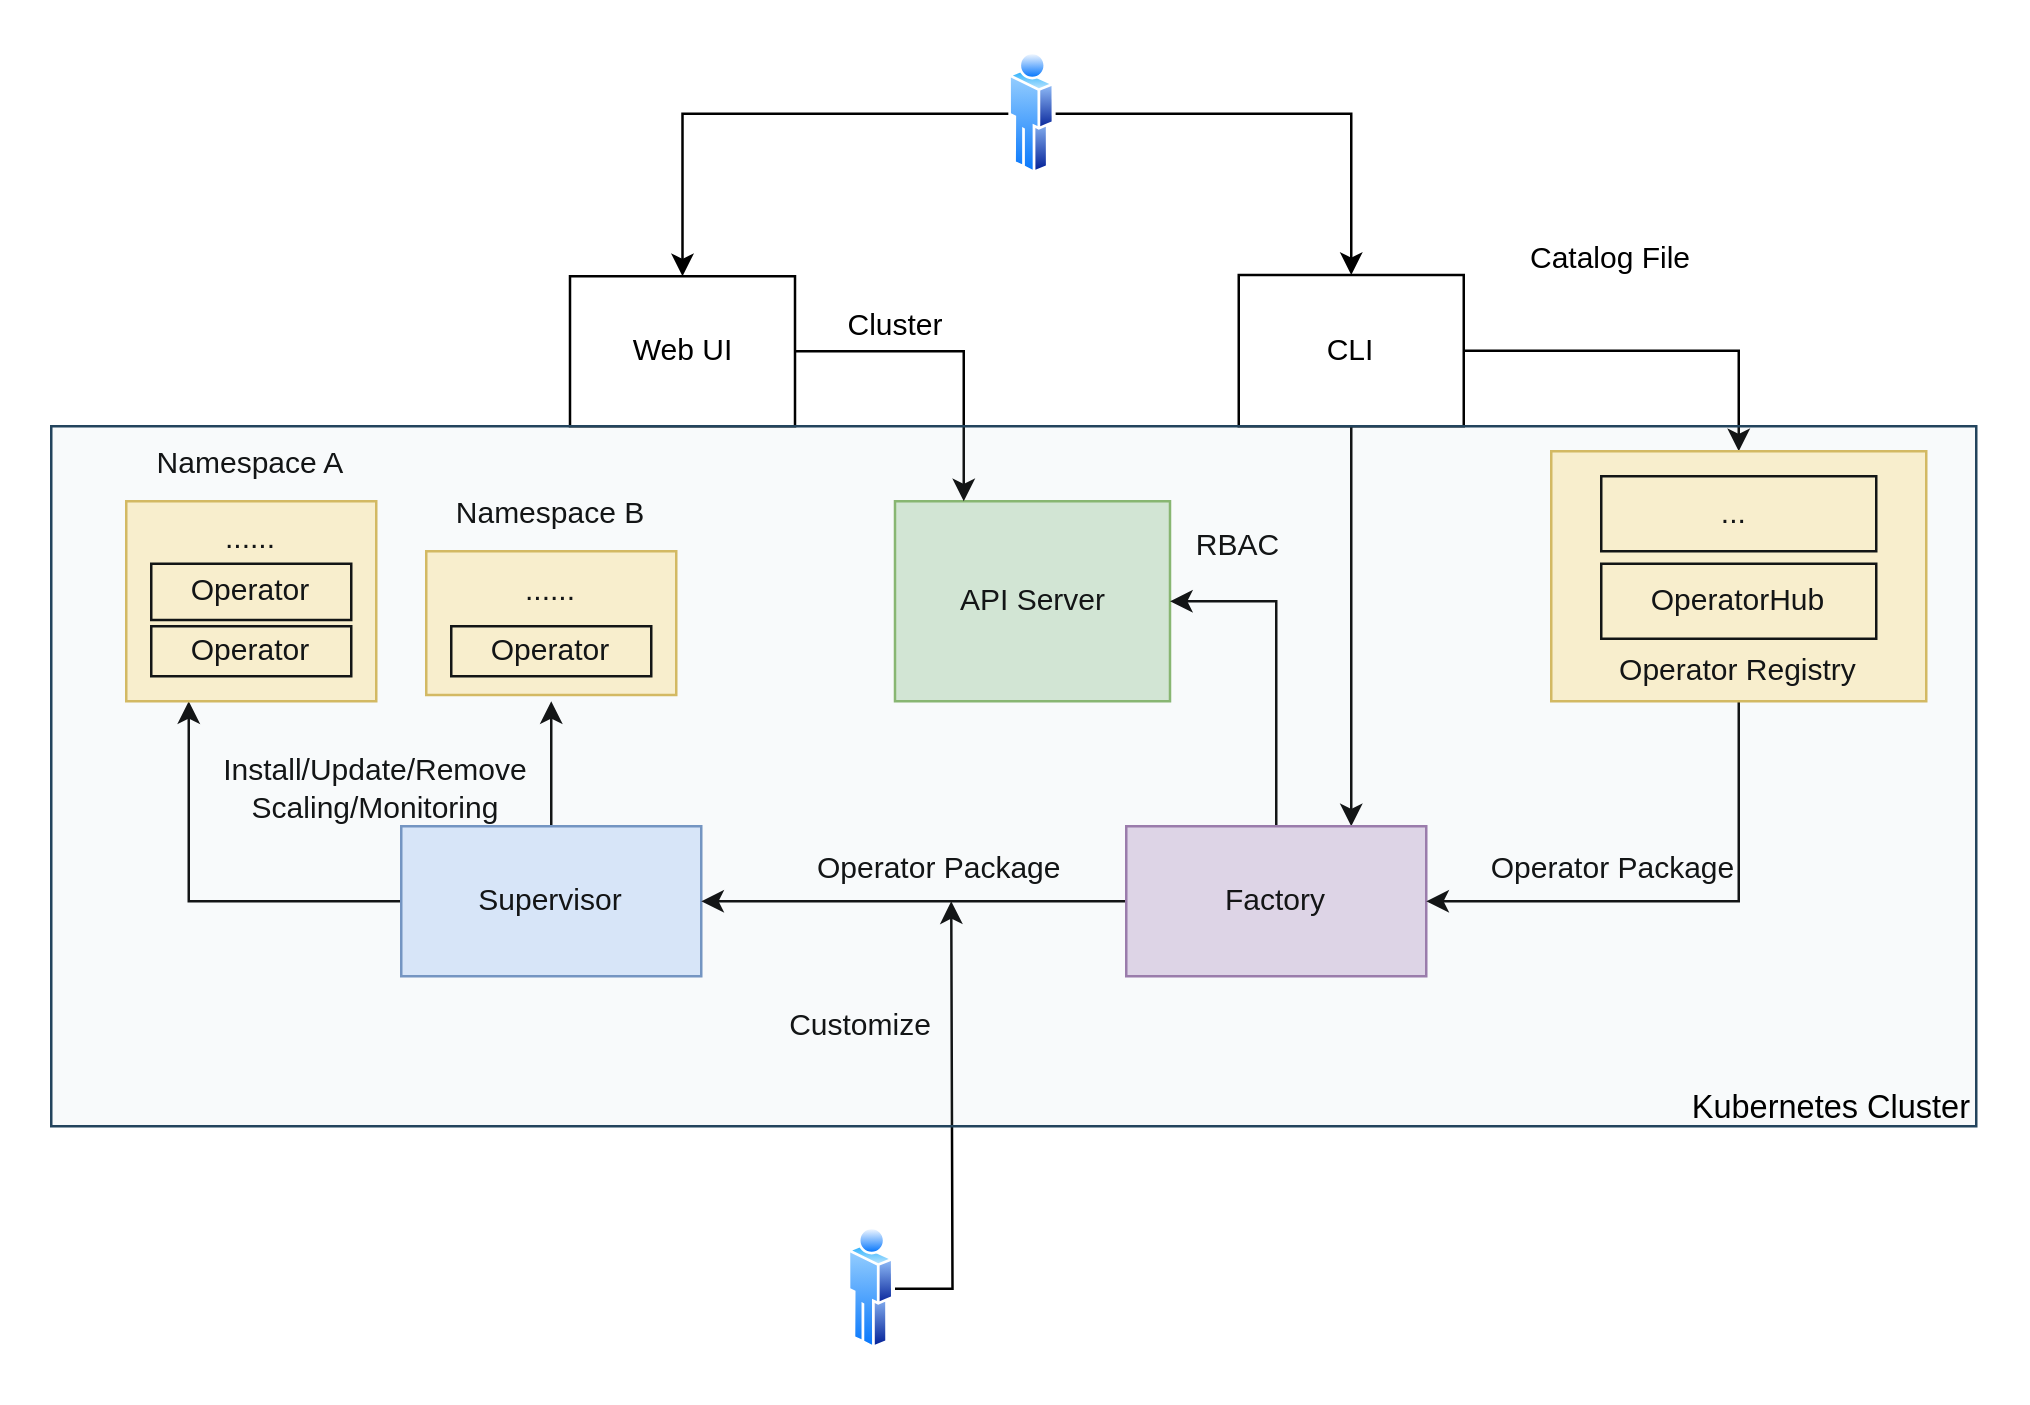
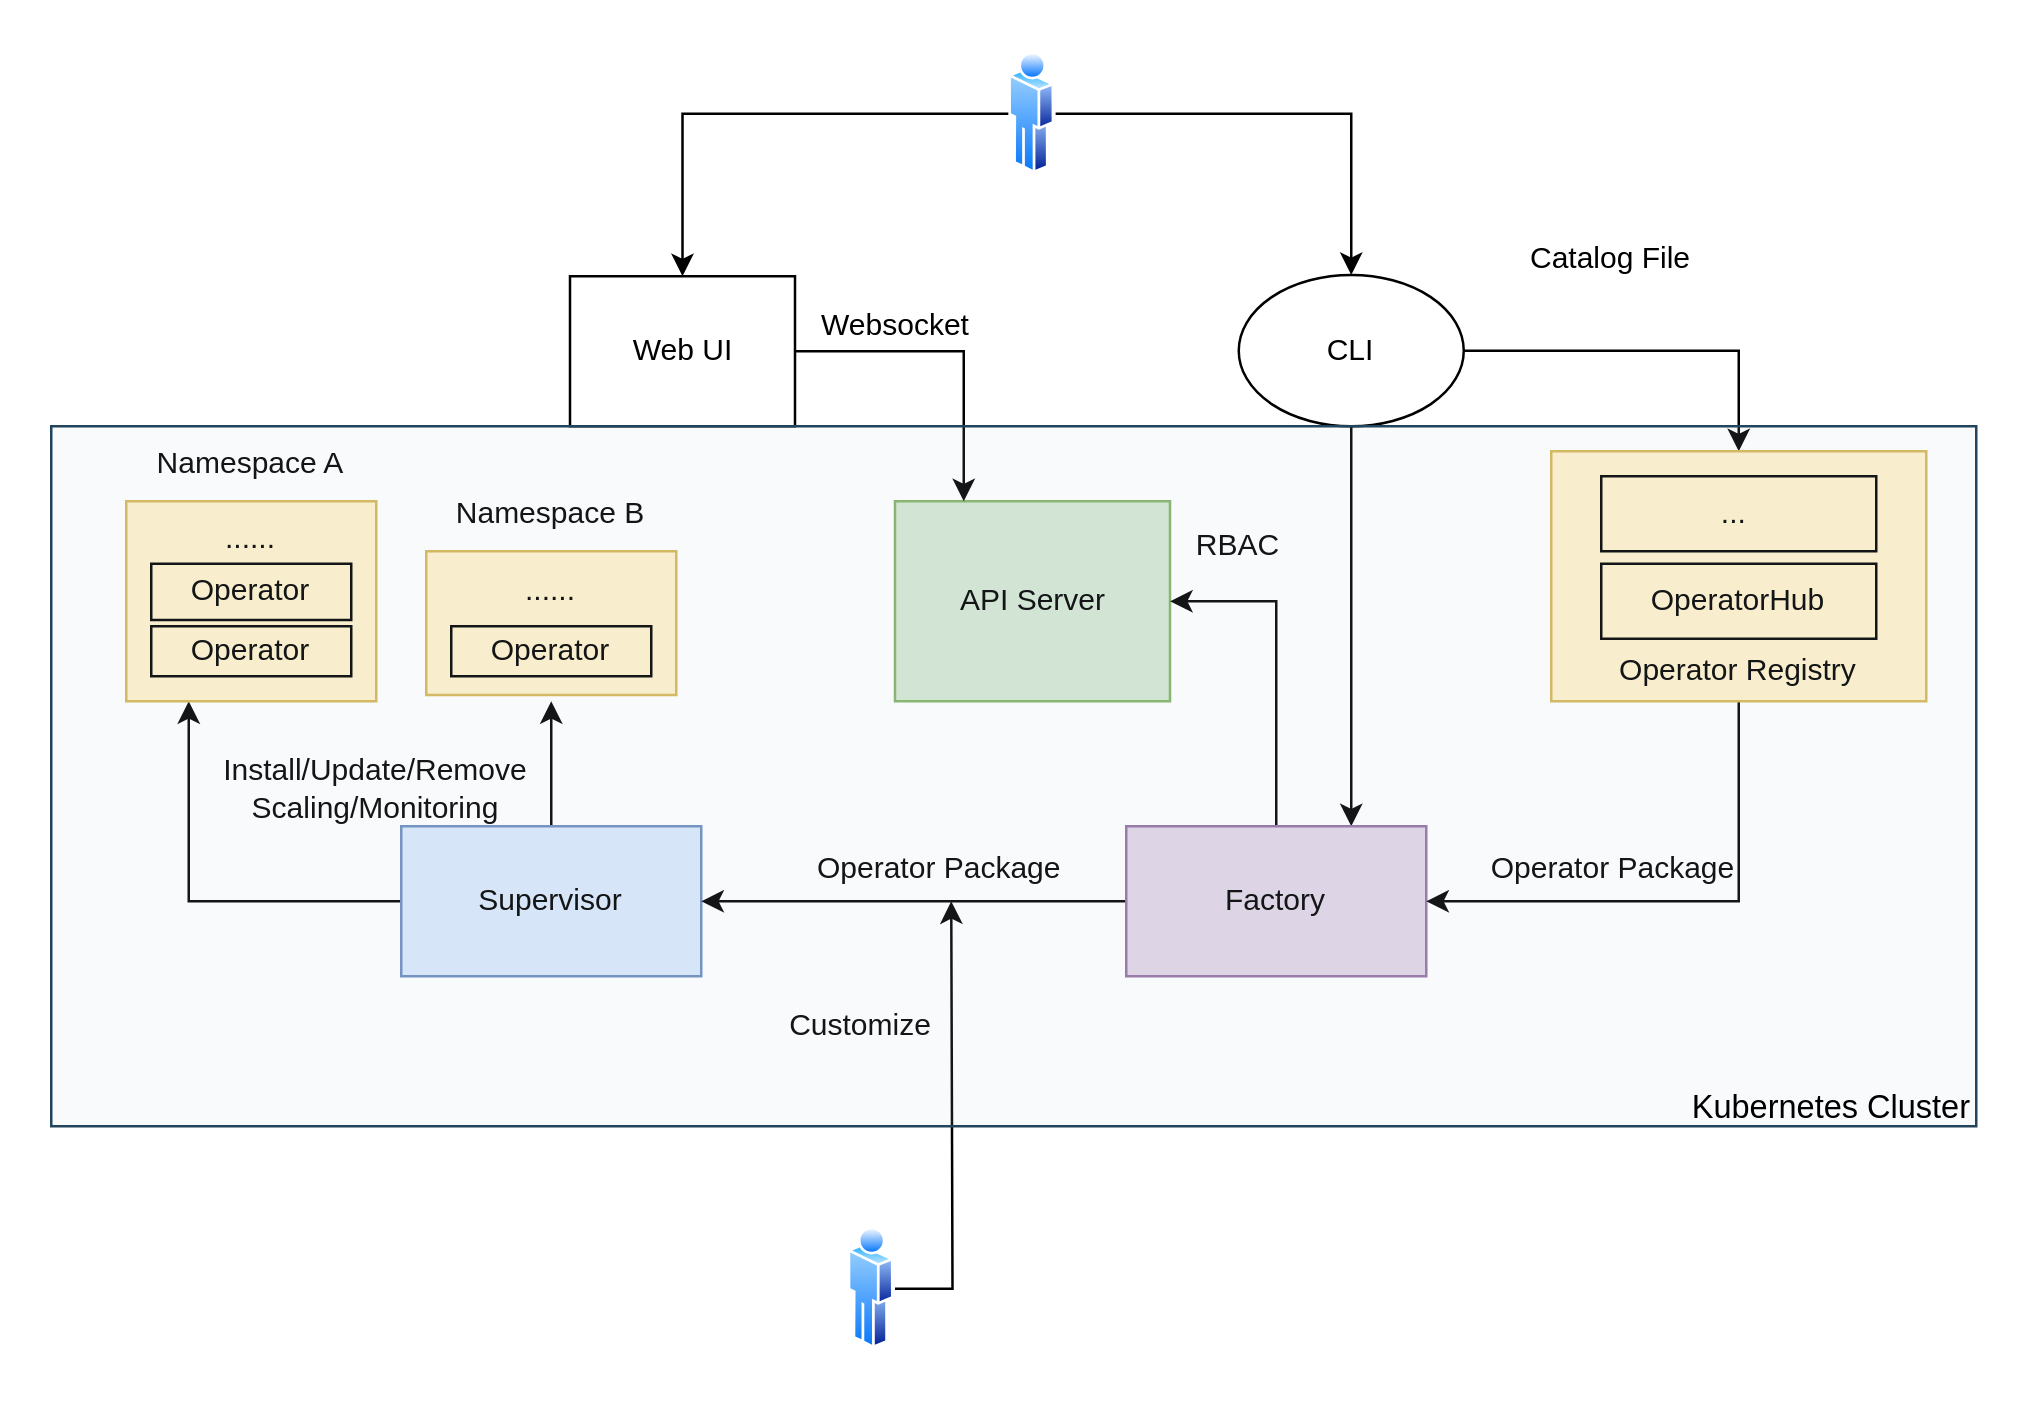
node "Cluster": label "Cluster" -> "Websocket"
node "CLI": shape rectangle -> ellipse
